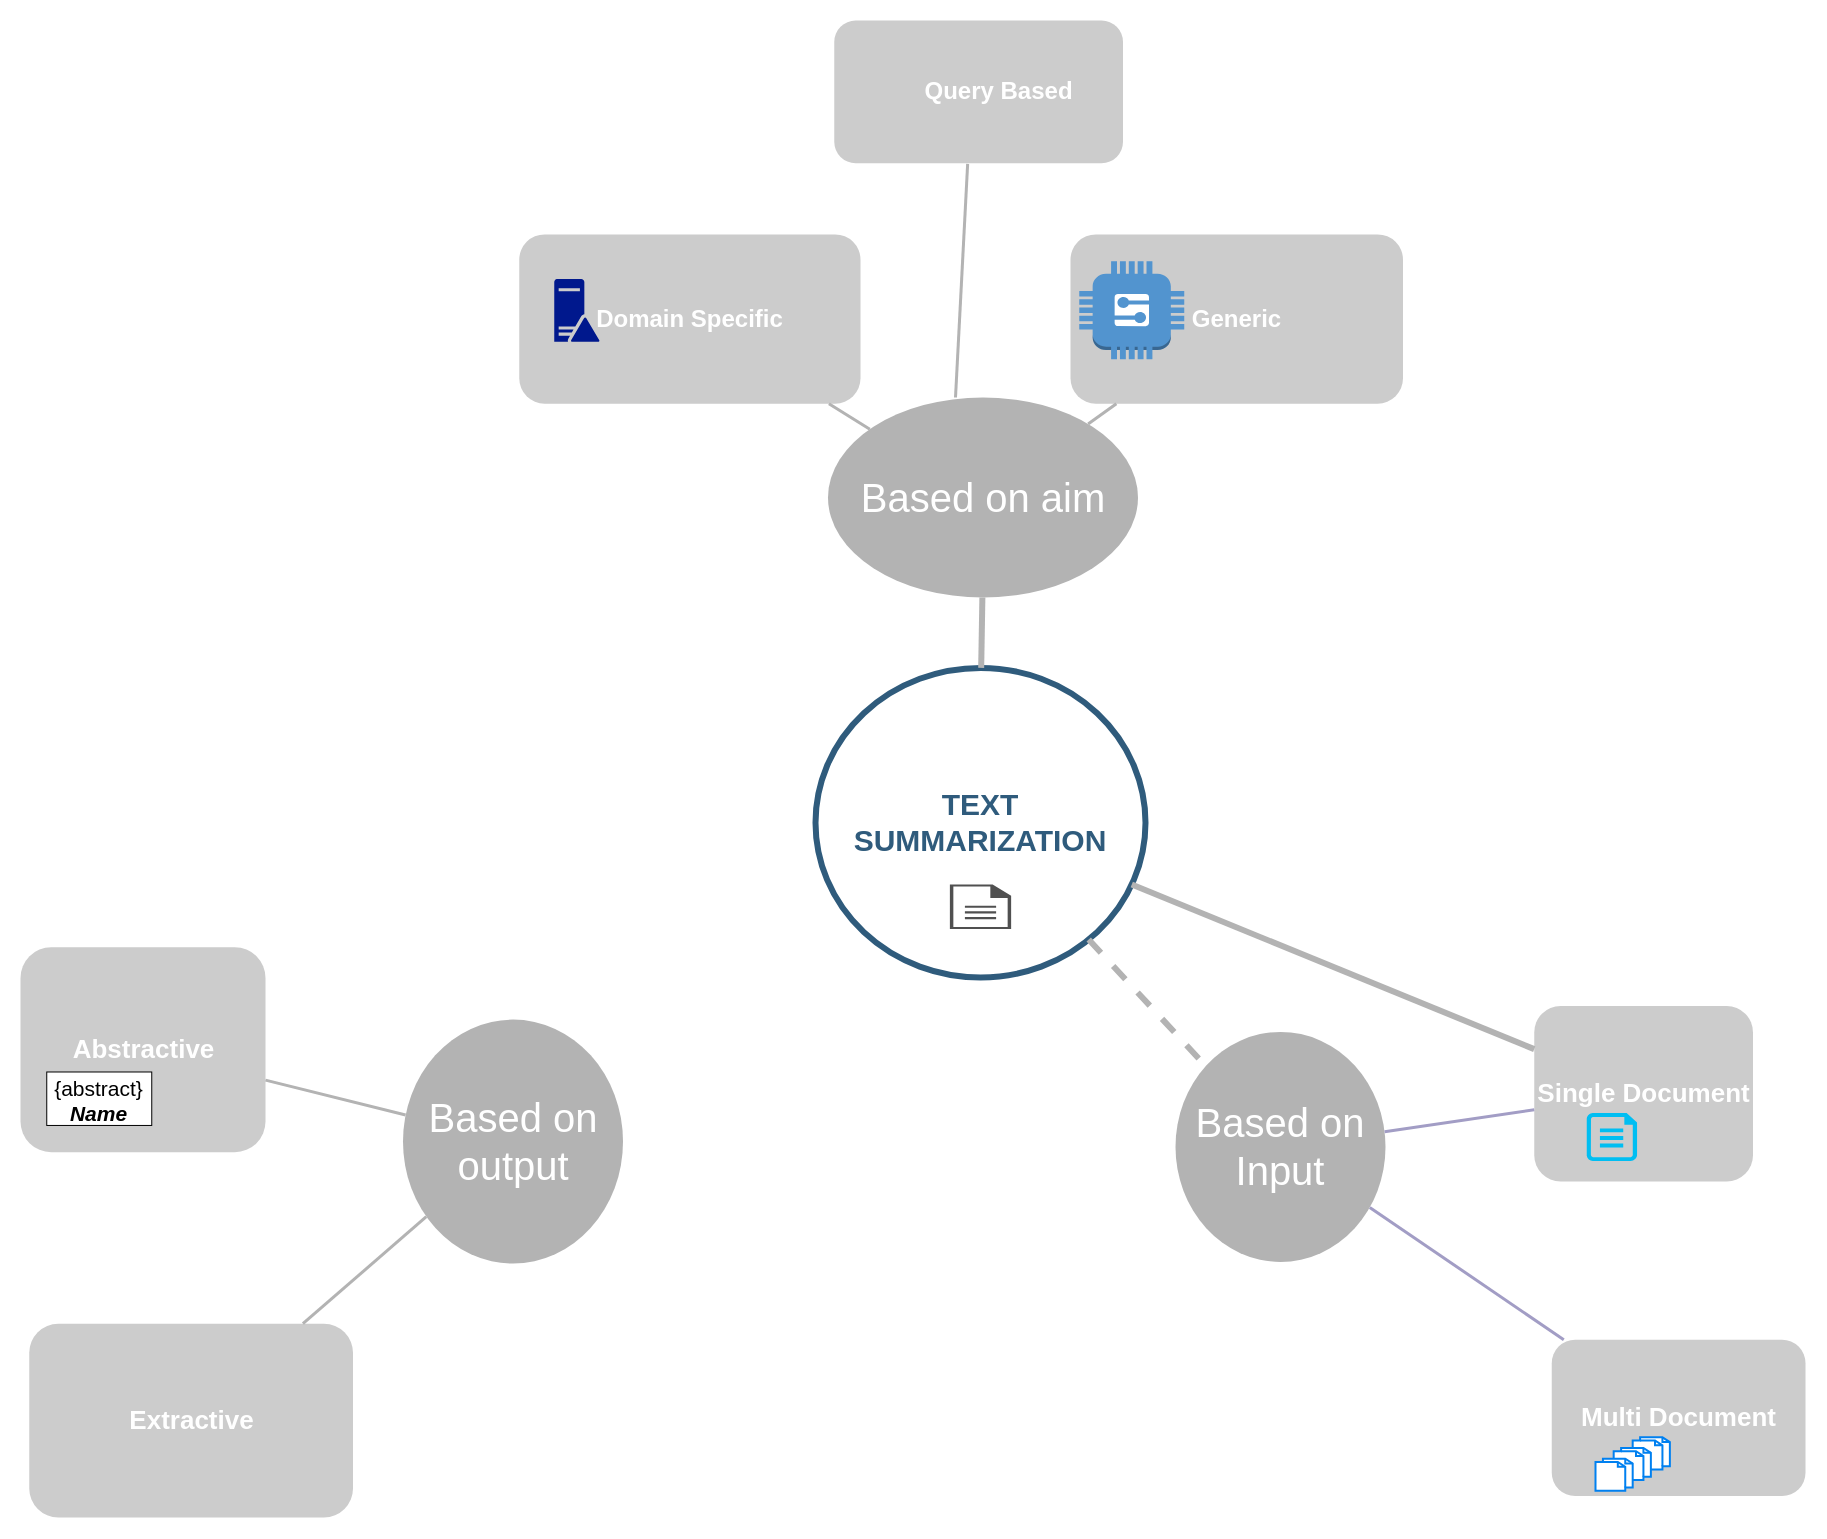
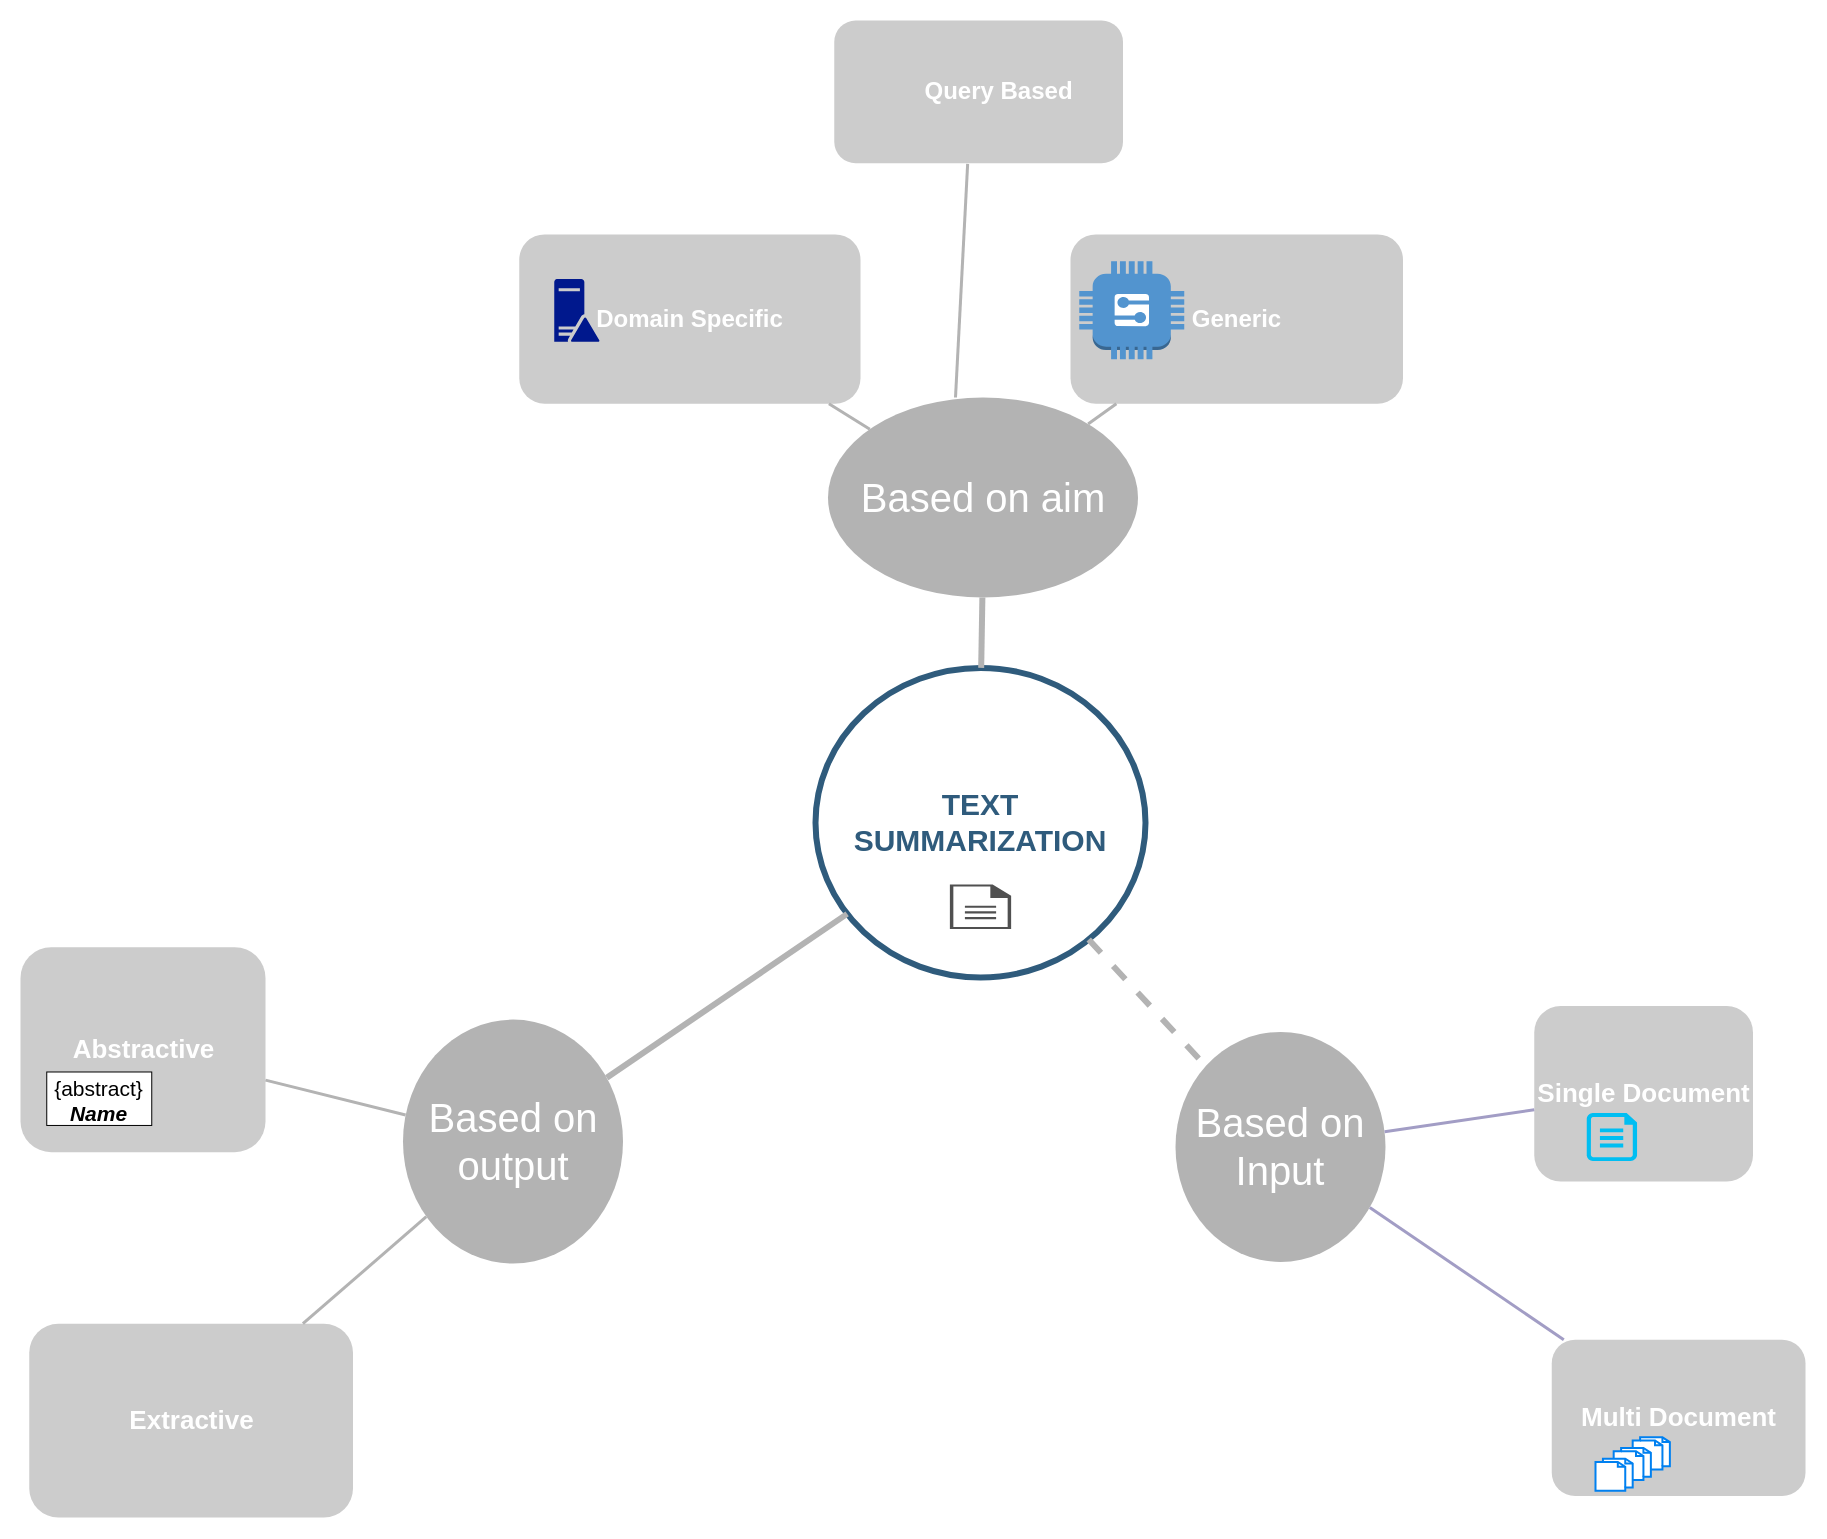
edge "TEXT SUMMARIZATION" -- "Single Document": now "TEXT SUMMARIZATION" -- "Based on output"
